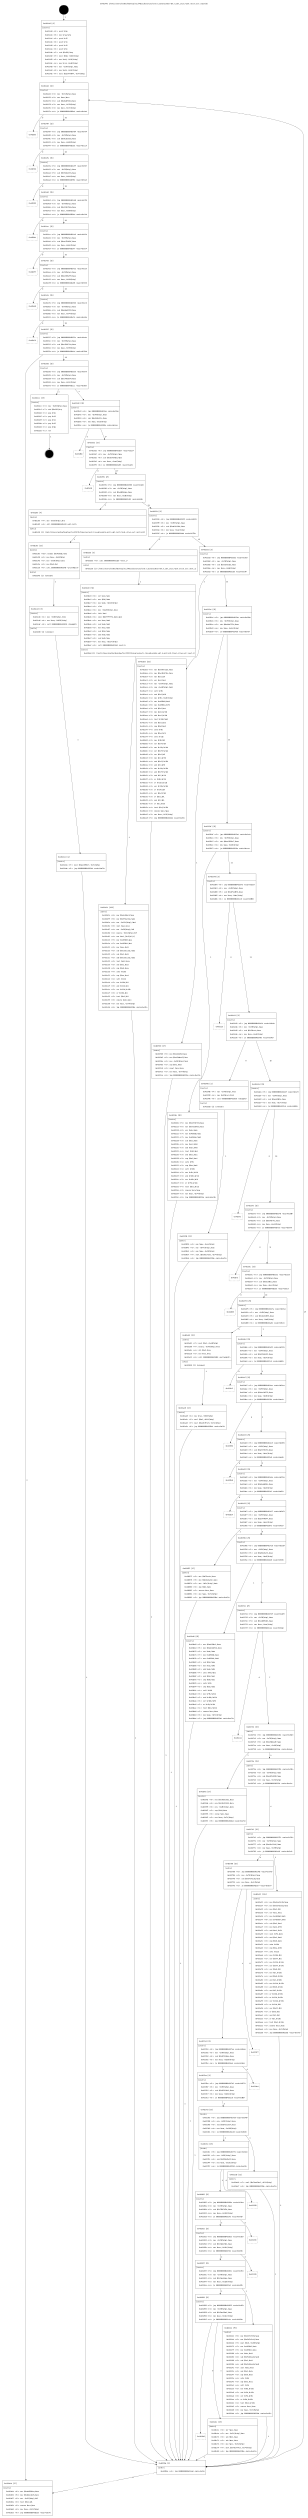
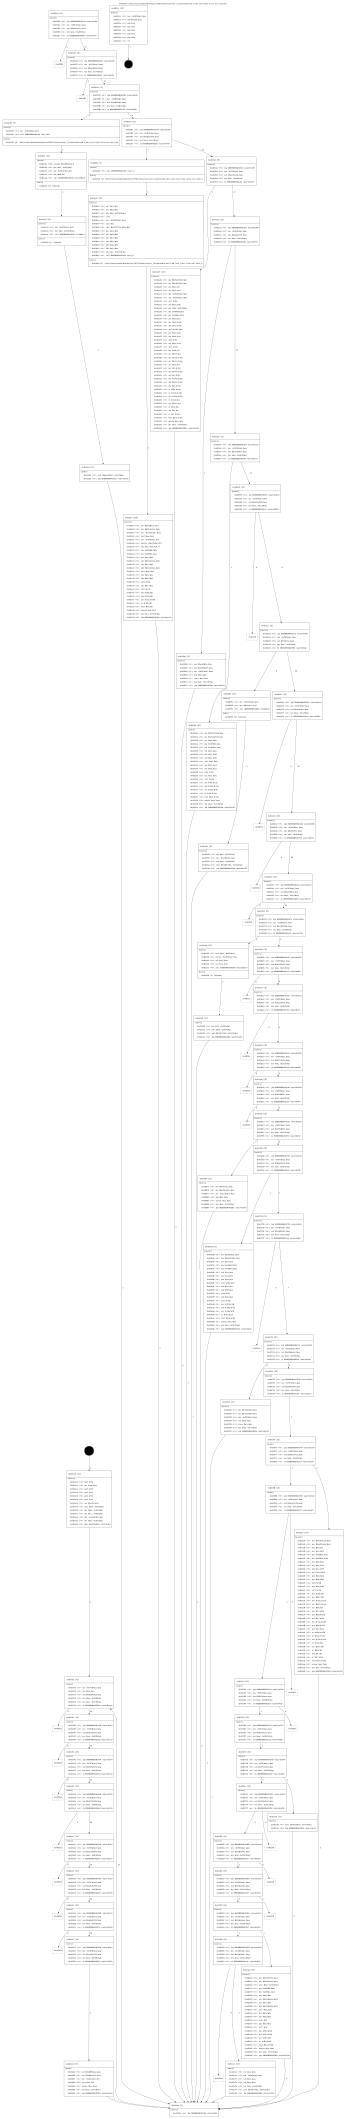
node "0x401530 [25]": removed
edge "0x4022b6 [5]" -> "0x401b4d [27]": reversed
